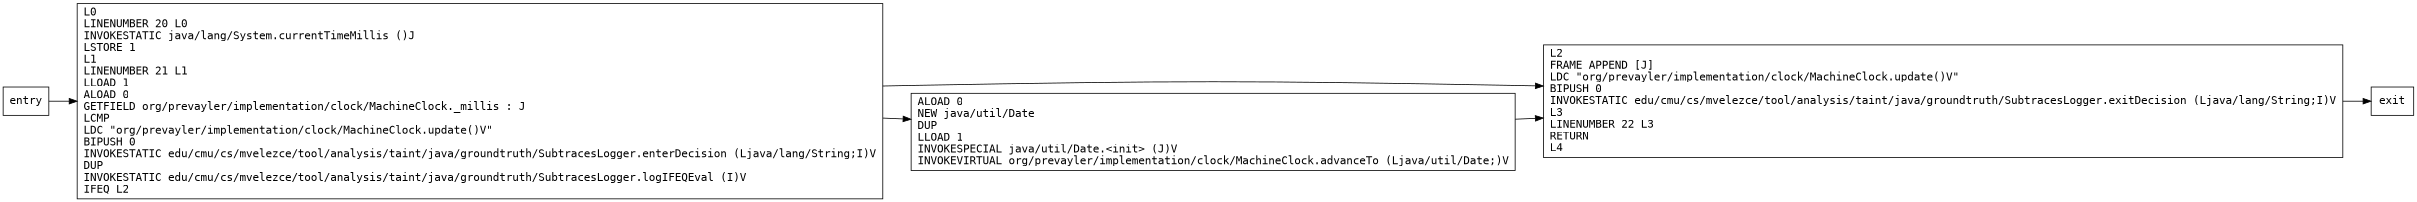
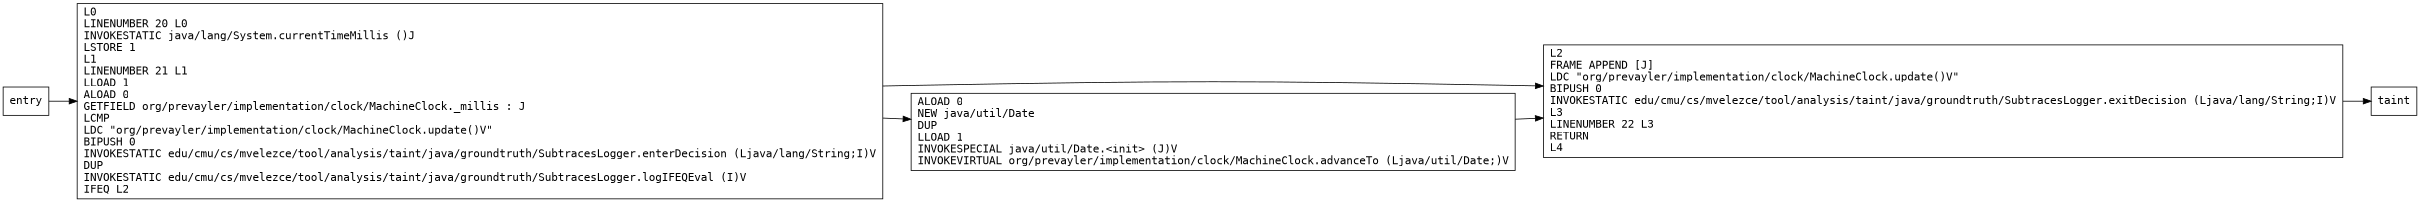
node "exit": label "exit" -> "taint"
